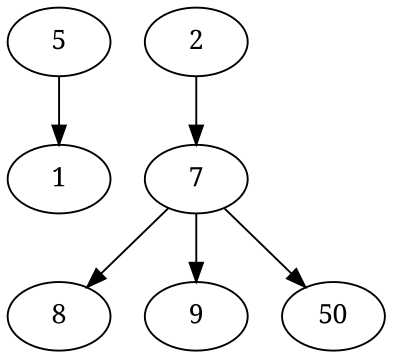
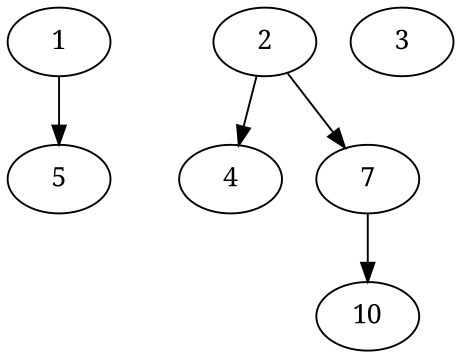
node "3": added
edge "5" -> "1": reversed
node "4": added
node "8": removed
node "9": removed
node "50": label "50" -> "10"
